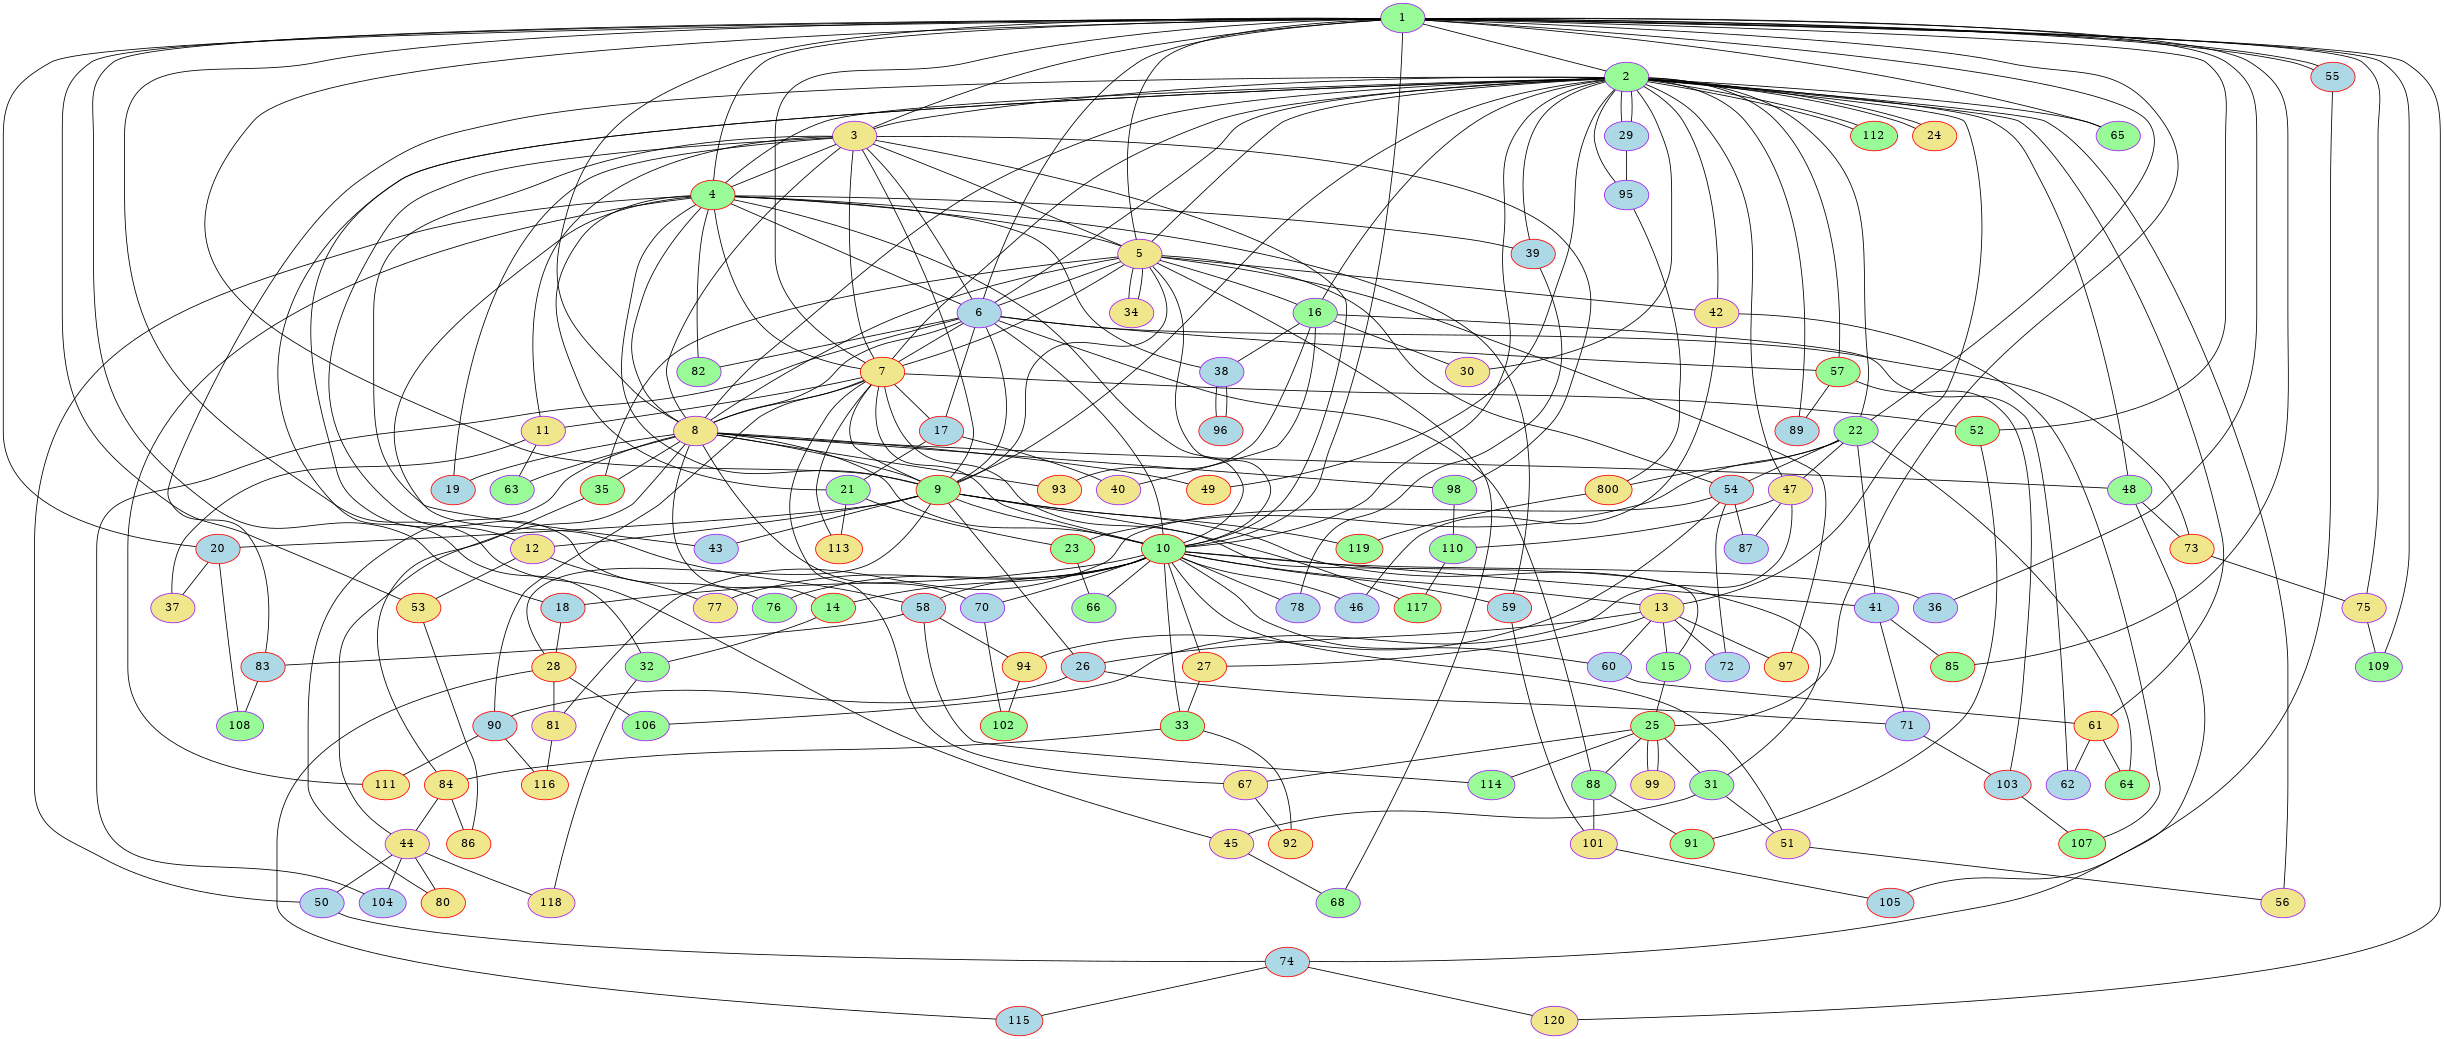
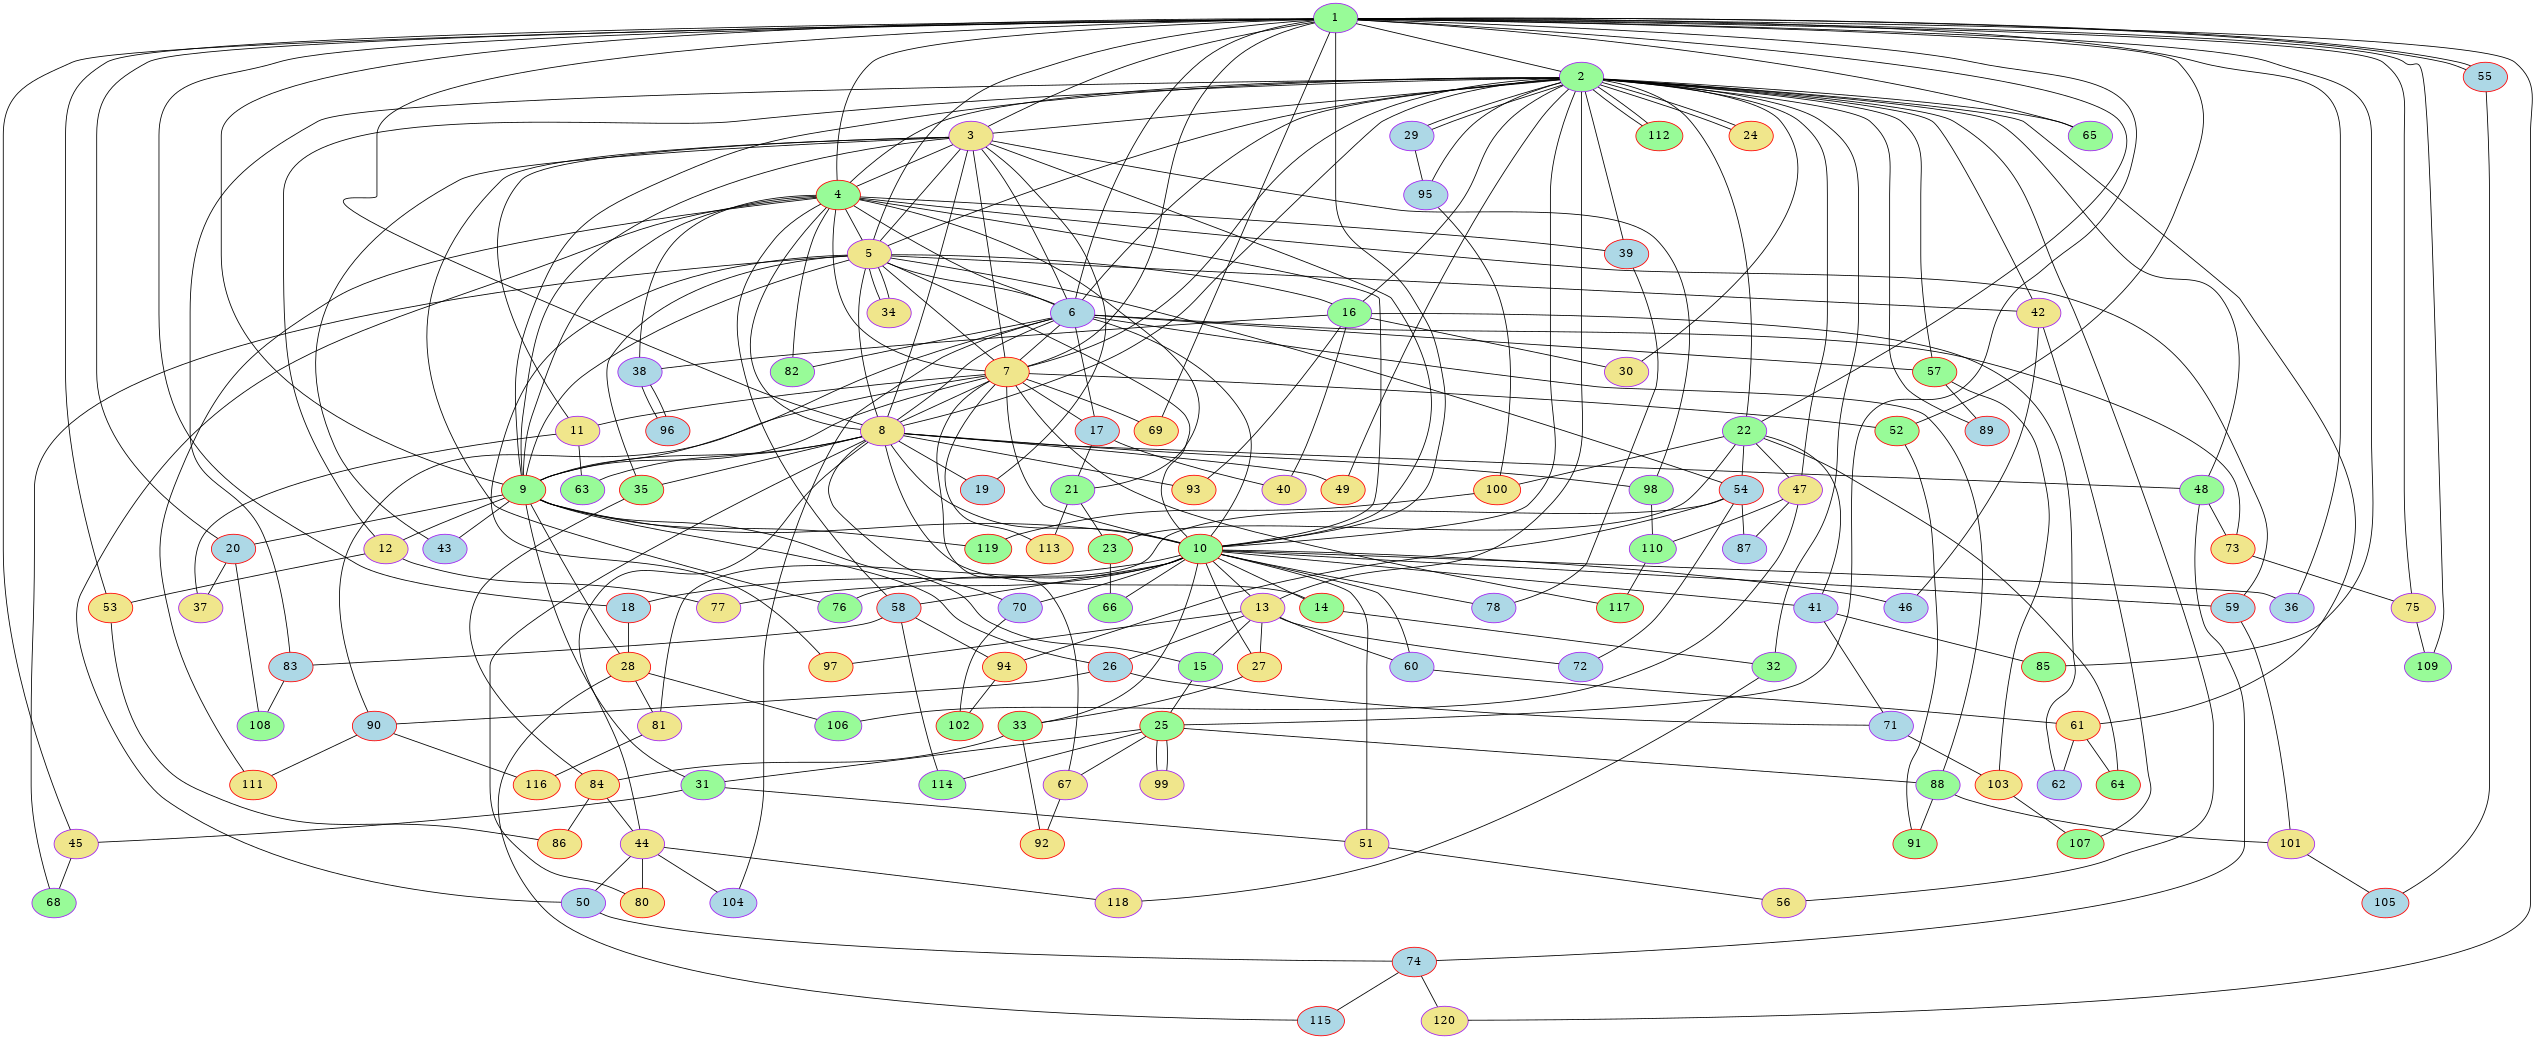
node "69": added
node "800": label "800" -> "100"
node "103": fillcolor lightblue -> khaki
